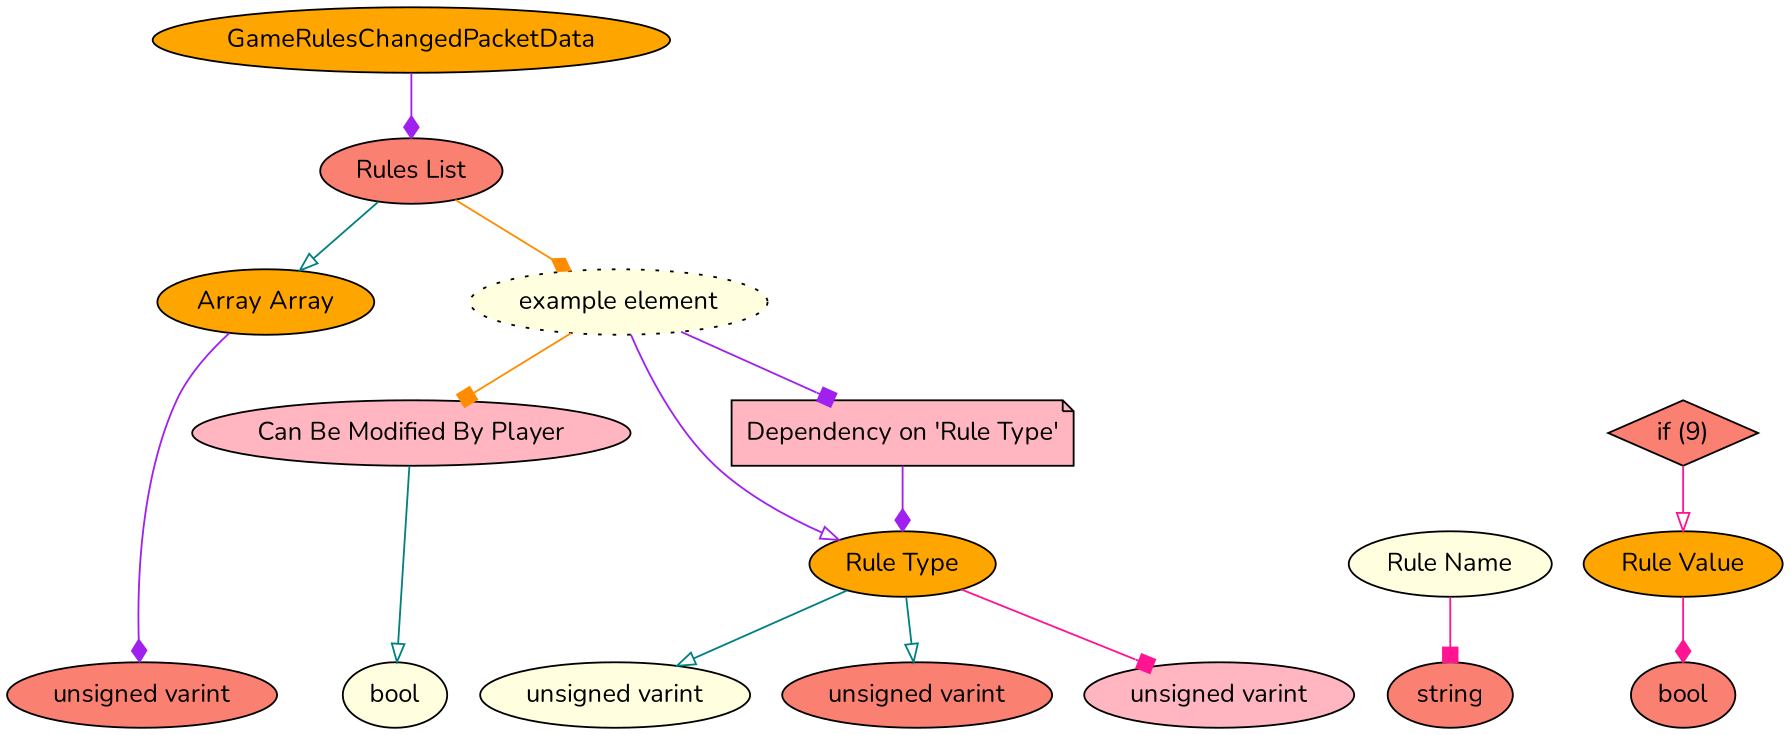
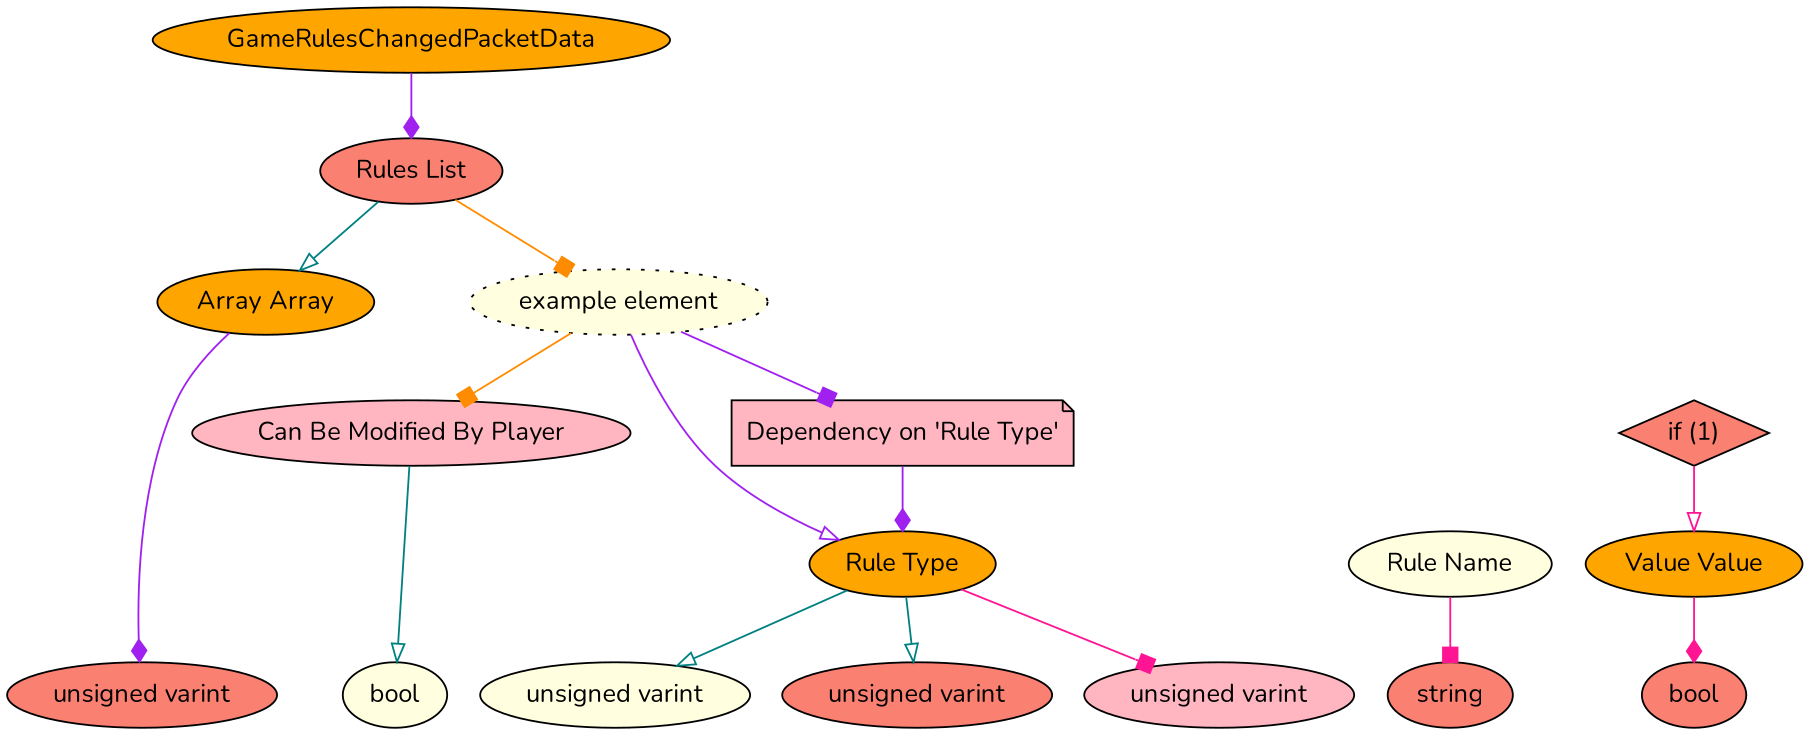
edge "Rules List" -> "example element": arrowhead diamond -> box
node "if (9)": label "if (9)" -> "if (1)"
node "Rule Value": label "Rule Value" -> "Value Value"
